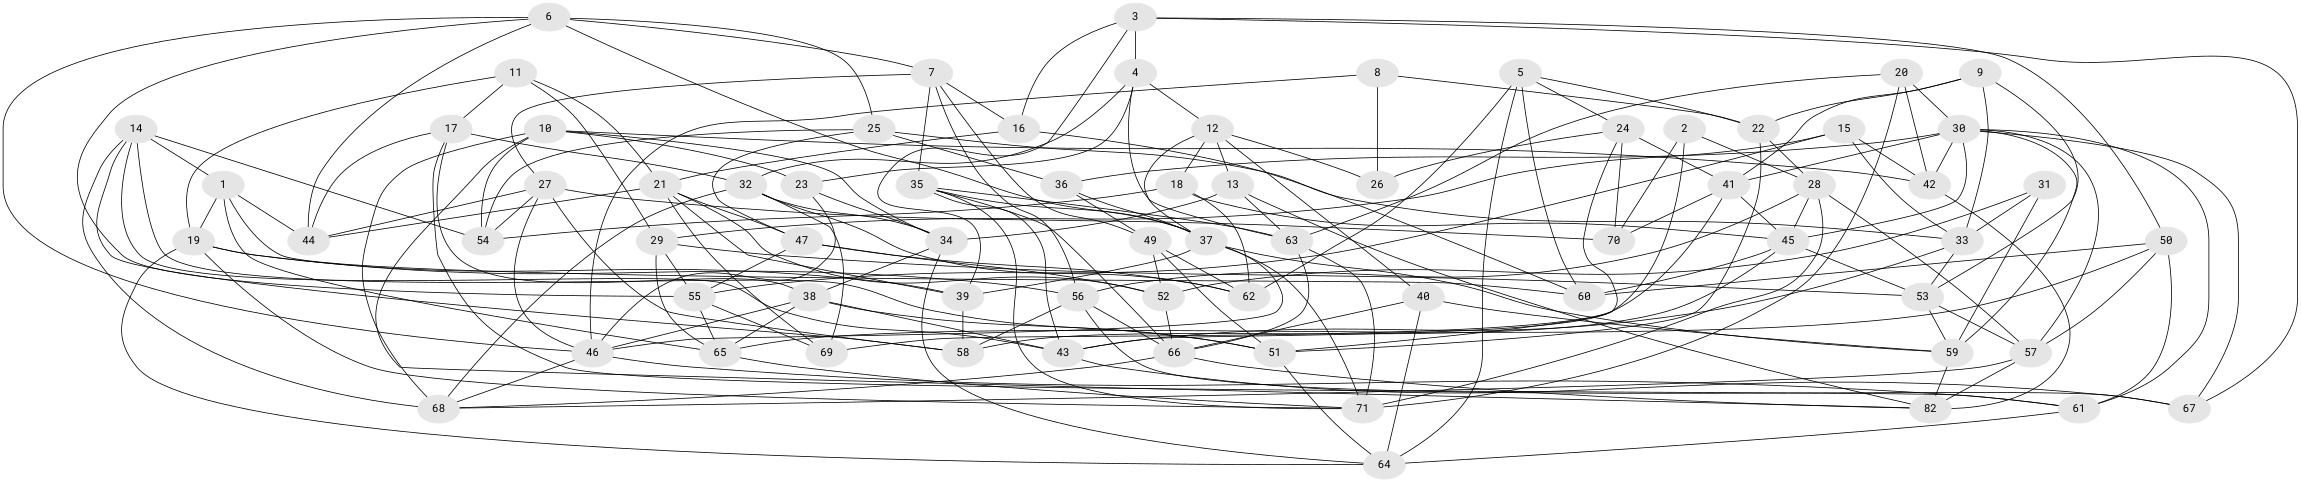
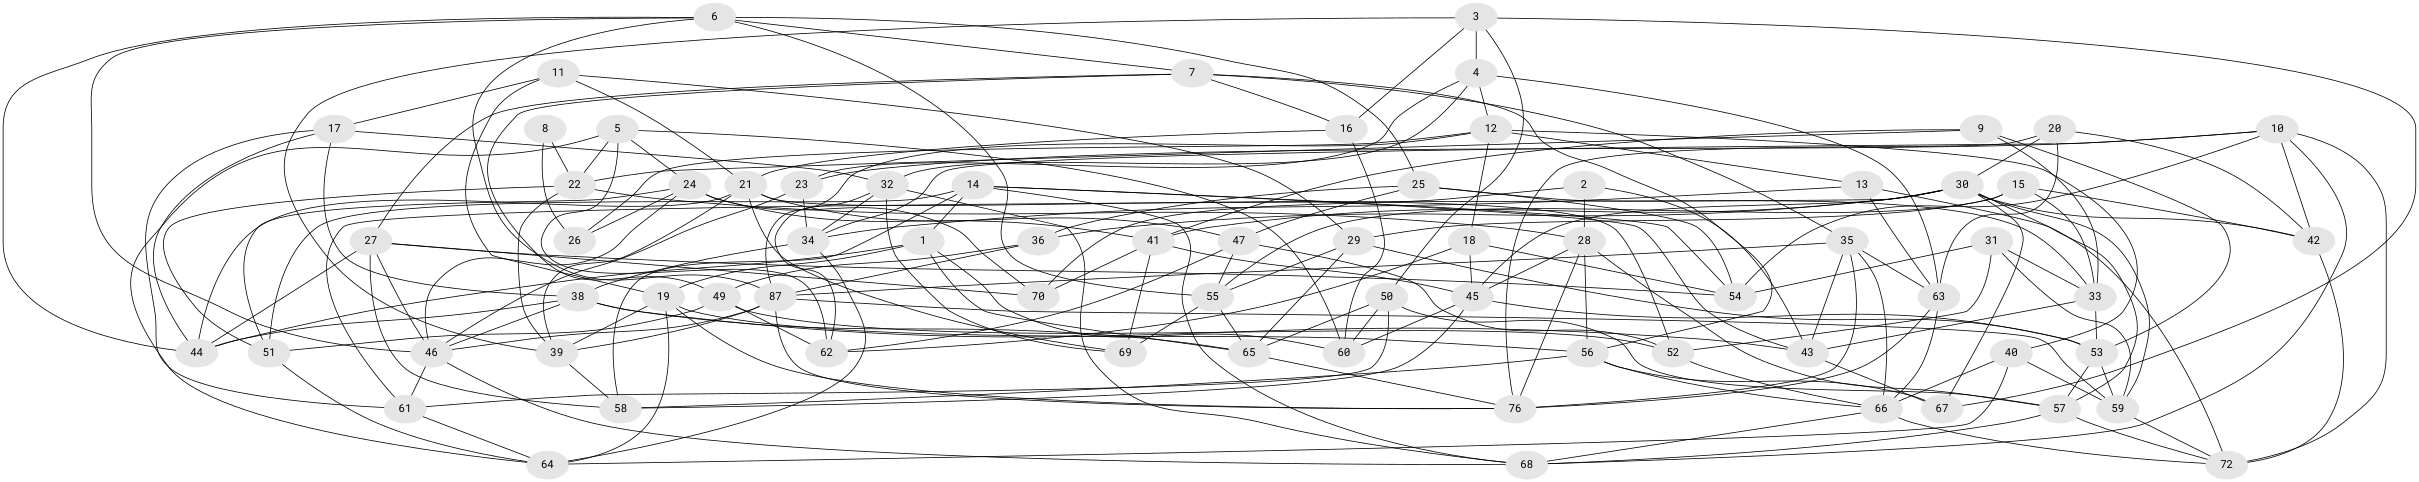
edge "8" -- "46": now "24" -- "46"
node "37": label "37" -> "87"
edge "31" -- "54": added
edge "22" -- "39": added
edge "38" -- "51": now "38" -- "44"
node "71": label "71" -> "76"
node "82": label "82" -> "72"
